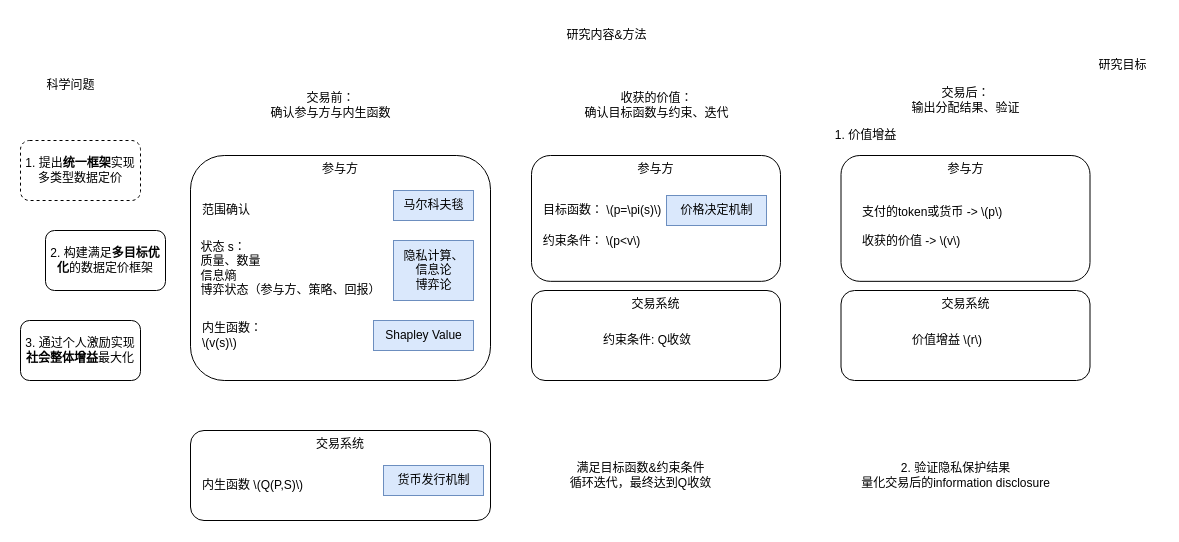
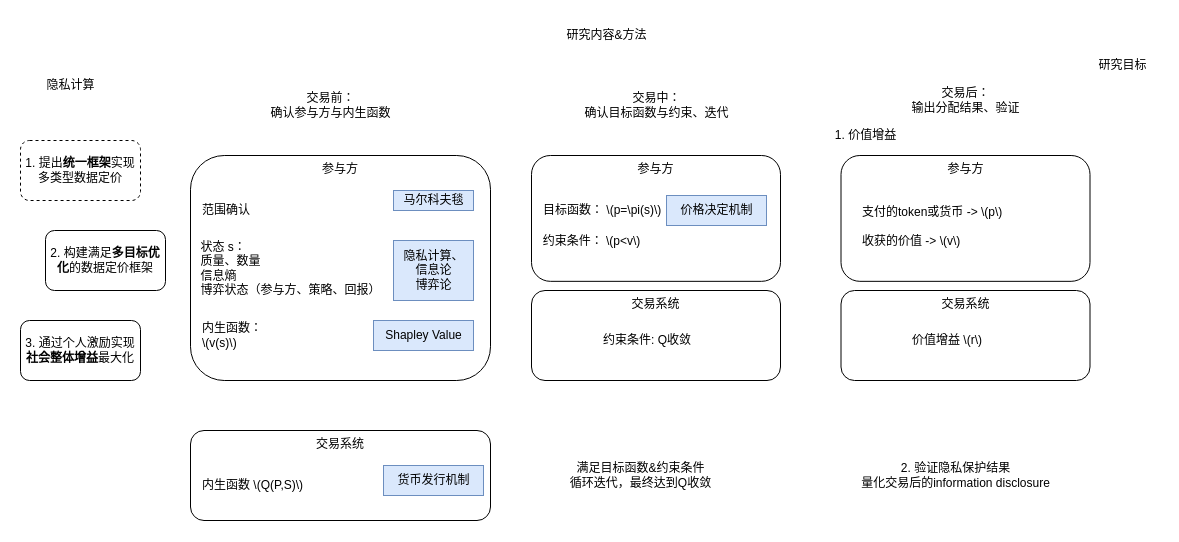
node "科学问题": label "科学问题" -> "隐私计算"
node "收获的价值： 确认目标函数与约束、迭代": label "收获的价值： 确认目标函数与约束、迭代" -> "交易中： 确认目标函数与约束、迭代"
node "马尔科夫毯": size 80x30 -> 80x20
